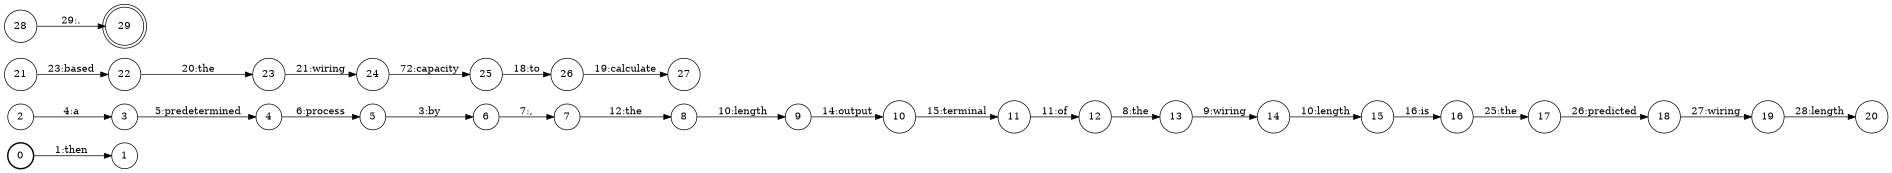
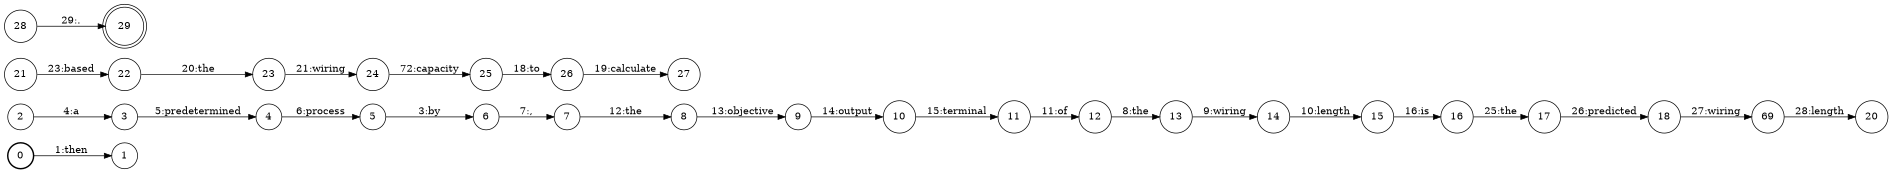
edge "8" -> "9": label "10:length" -> "13:objective"
node "19": label "19" -> "69"
